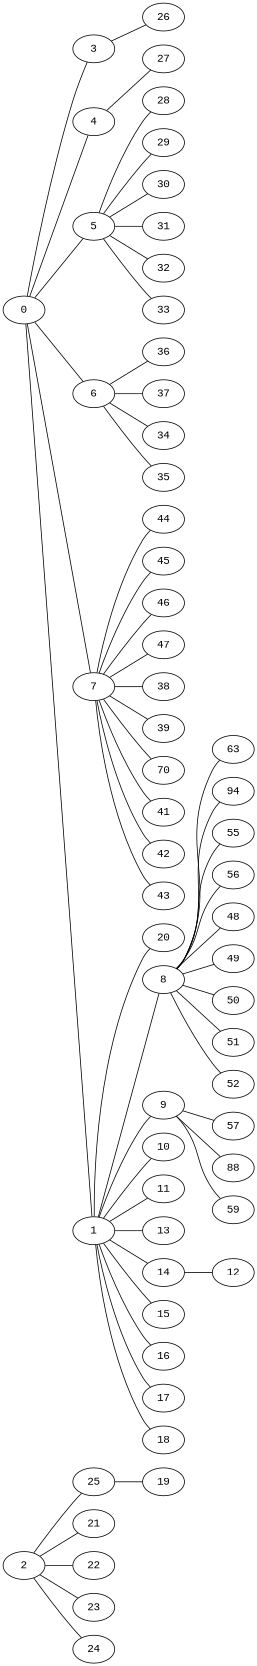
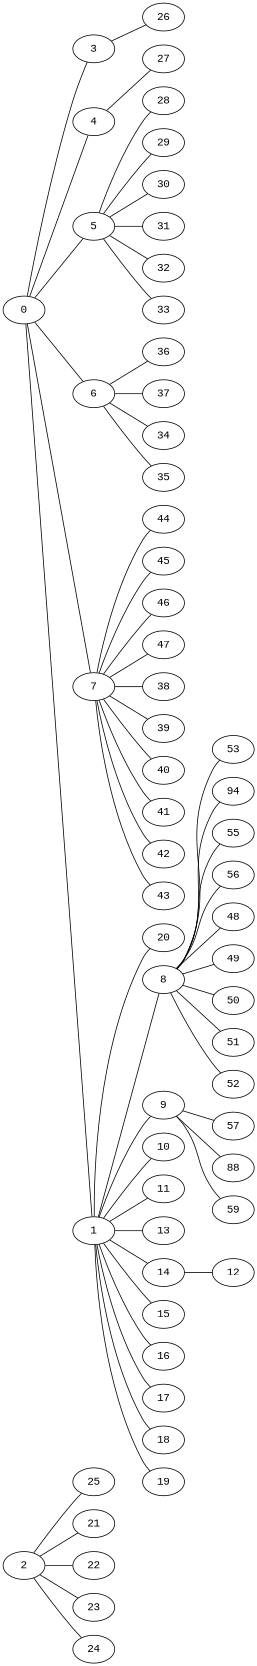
node "63": label "63" -> "53"
node "70": label "70" -> "40"
edge "25" -- "19": now "1" -- "19"
